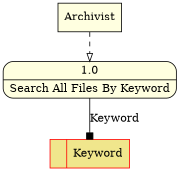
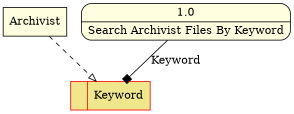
edge "Archivist" -> "1.0": now "Archivist" -> "Keyword"
node "1.0": text "Search All Files By Keyword" -> "Search Archivist Files By Keyword"
